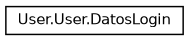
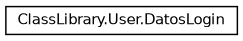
node "User.User.DatosLogin": label "User.User.DatosLogin" -> "ClassLibrary.User.DatosLogin"
